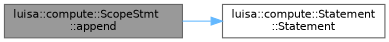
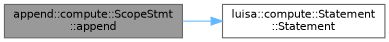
node "luisa::compute::ScopeStmt ::append": label "luisa::compute::ScopeStmt ::append" -> "append::compute::ScopeStmt ::append"
